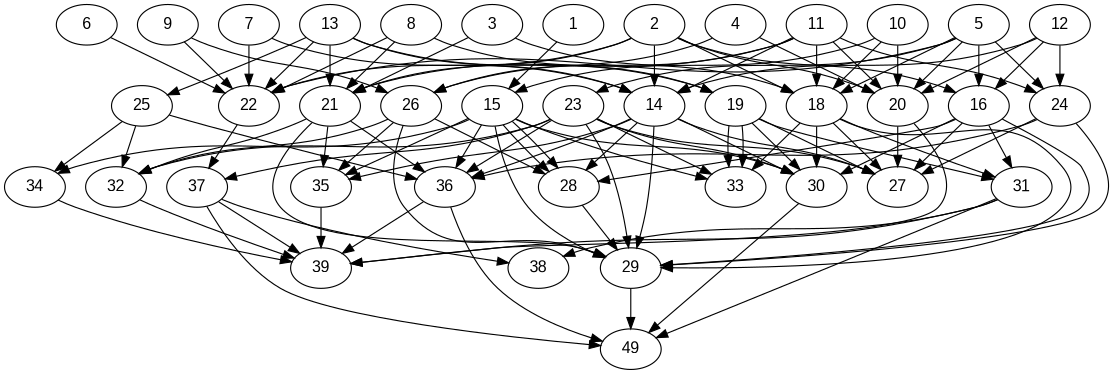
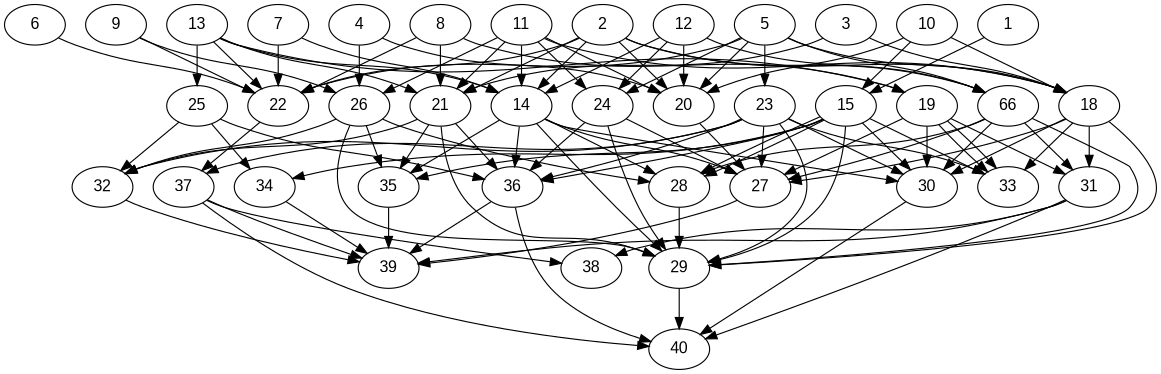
node "16": label "16" -> "66"
edge "20" -> "39": now "27" -> "39"
node "49": label "49" -> "40"
